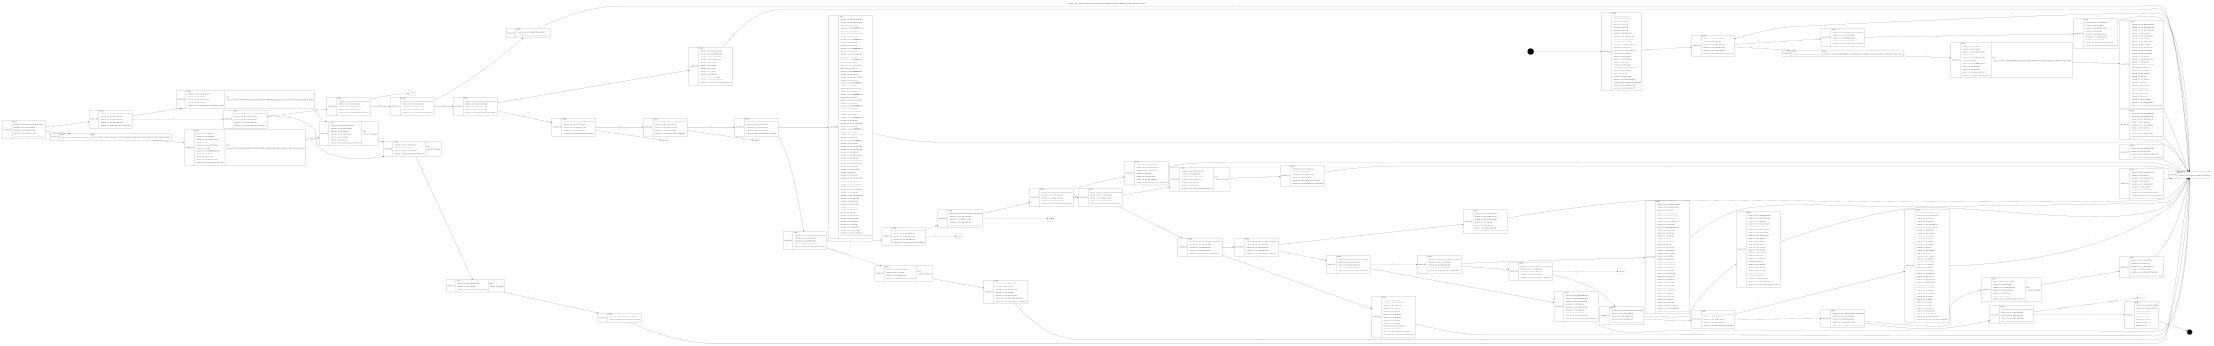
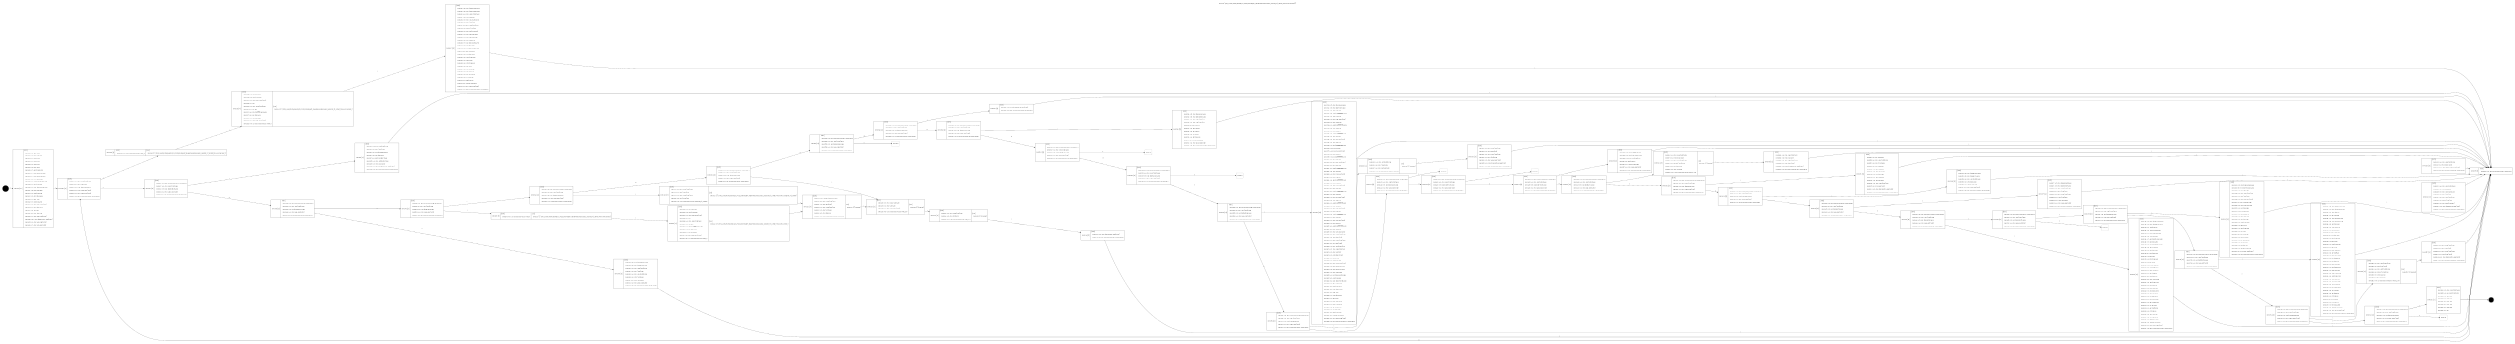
node "0x4014de [28]": added
